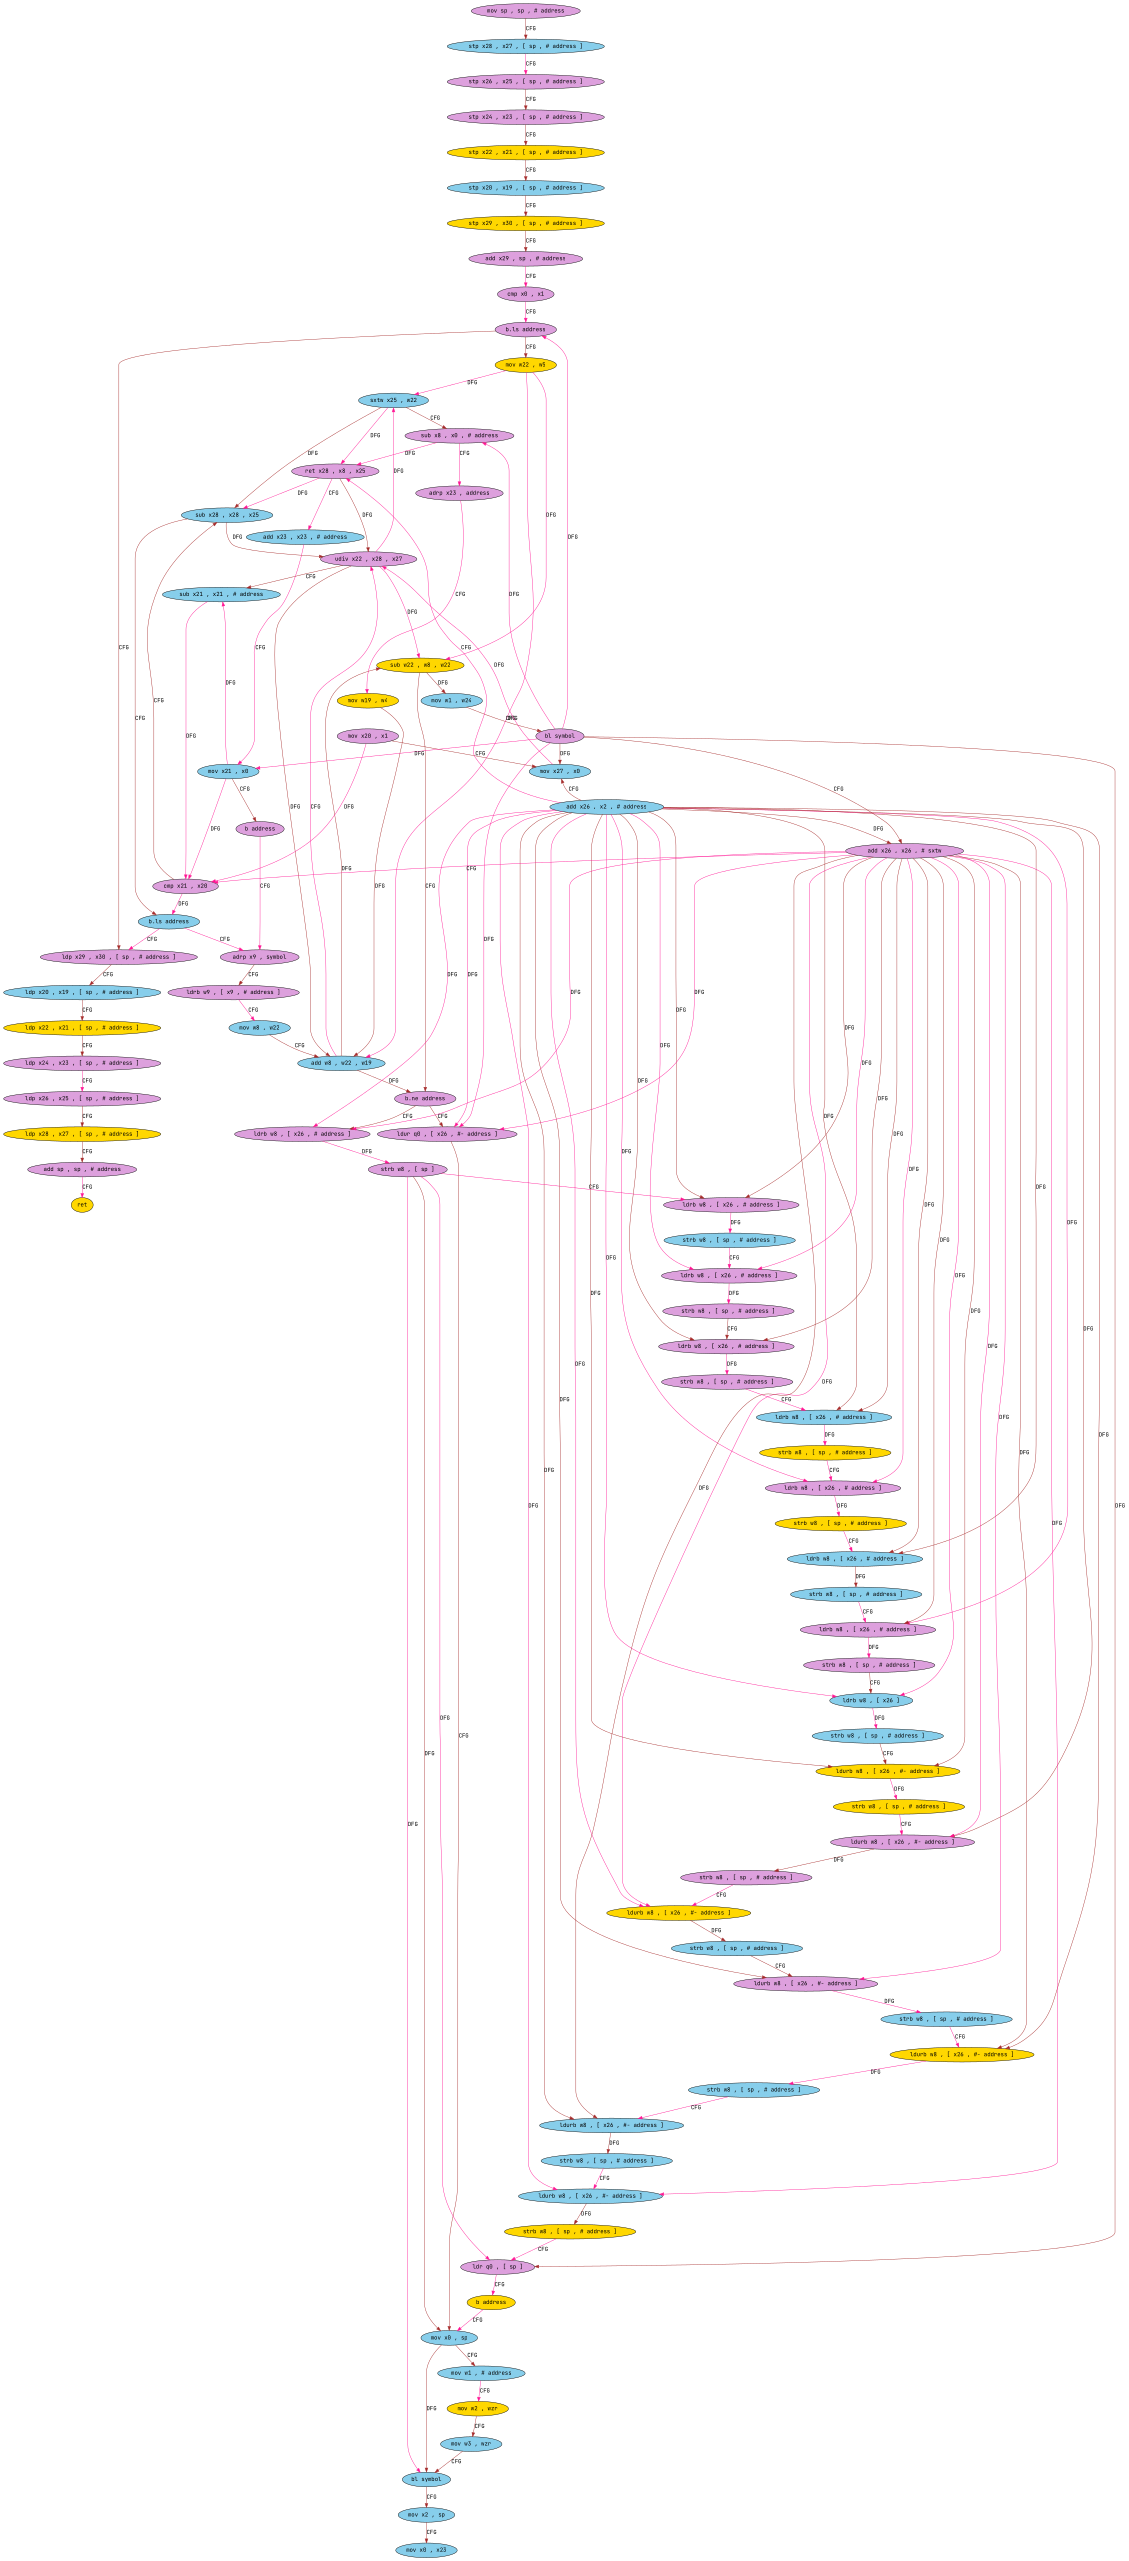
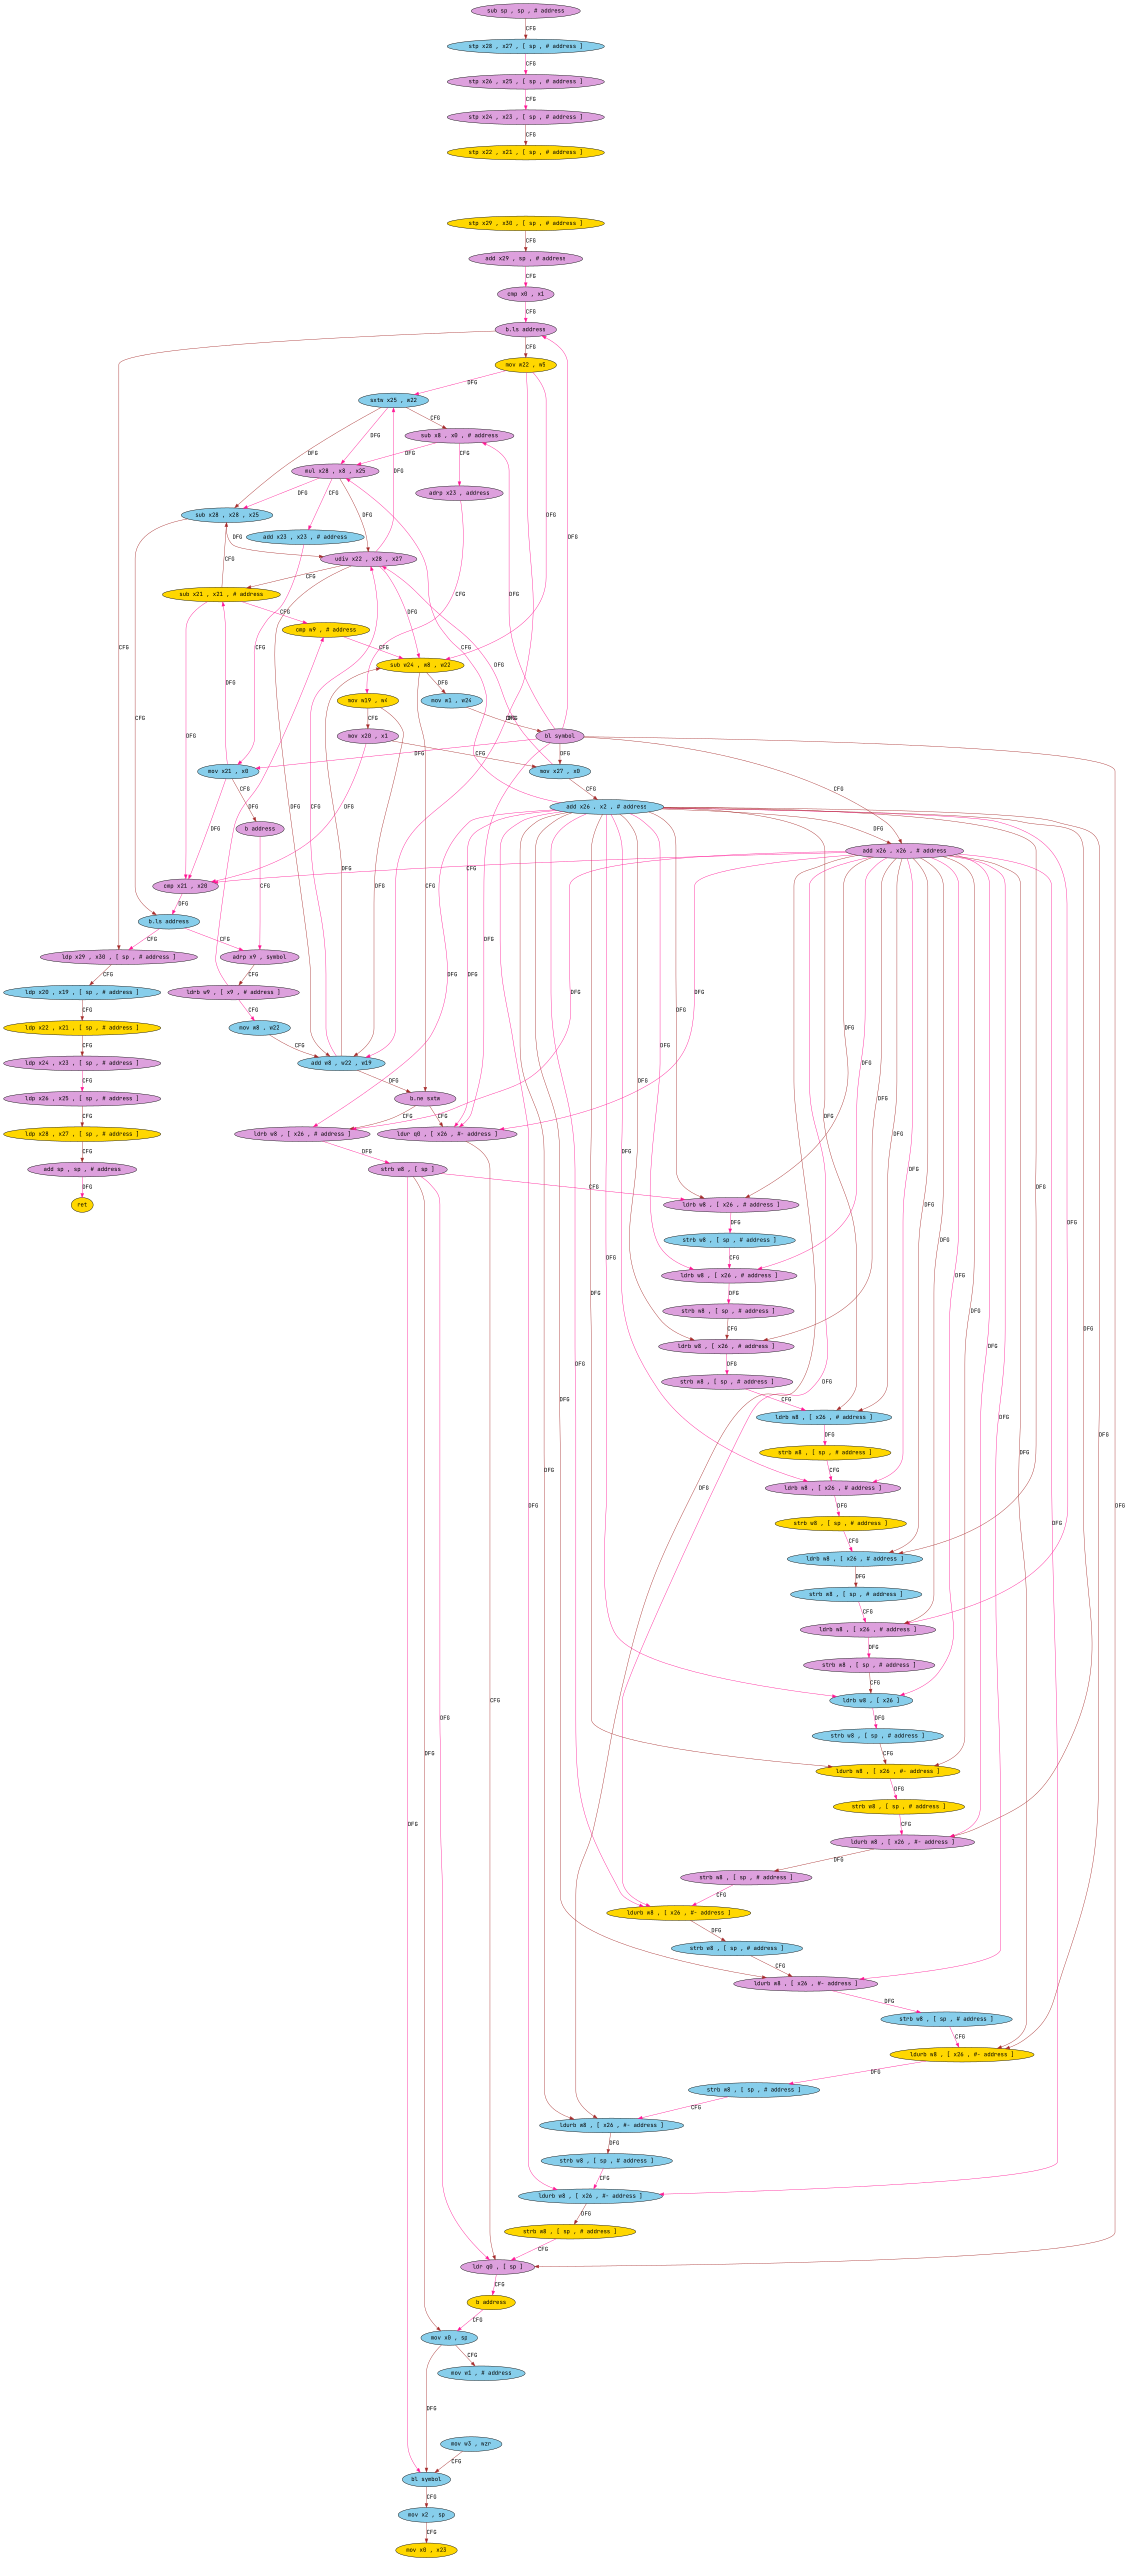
node "mov sp , sp , # address": label "mov sp , sp , # address" -> "sub sp , sp , # address"
edge "stp x26 , x25 , [ sp , # address ]" -> "stp x24 , x23 , [ sp , # address ]": color brown -> deeppink
node "stp x20 , x19 , [ sp , # address ]": removed
node "ret x28 , x8 , x25": label "ret x28 , x8 , x25" -> "mul x28 , x8 , x25"
node "sub x21 , x21 , # address": fillcolor skyblue -> gold
node "cmp w9 , # address": added
node "sub w22 , w8 , w22": label "sub w22 , w8 , w22" -> "sub w24 , w8 , w22"
edge "cmp x21 , x20" -> "sub x28 , x28 , x25": now "sub x21 , x21 , # address" -> "sub x28 , x28 , x25"
edge "mov w19 , w4" -> "mov x20 , x1": added, label "CFG"
edge "add x26 , x2 , # address" -> "mov x27 , x0": reversed
node "add x26 , x26 , # sxtw": label "add x26 , x26 , # sxtw" -> "add x26 , x26 , # address"
node "b.ne address": label "b.ne address" -> "b.ne sxtw"
edge "add sp , sp , # address" -> "ret": label "CFG" -> "DFG"
edge "ldur q0 , [ x26 , #- address ]" -> "mov x0 , sp": now "ldur q0 , [ x26 , #- address ]" -> "ldr q0 , [ sp ]"
node "mov w2 , wzr": removed
node "mov x0 , x23": fillcolor skyblue -> gold
